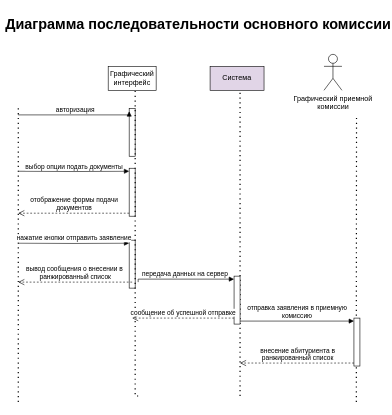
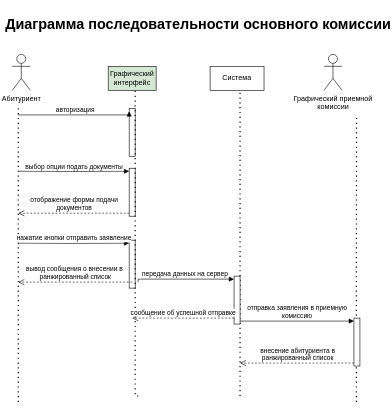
node "Абитуриент": added
node "Графический интерфейс": fillcolor #ffffff -> #d5e8d4
node "Система": fillcolor #e1d5e7 -> #ffffff
